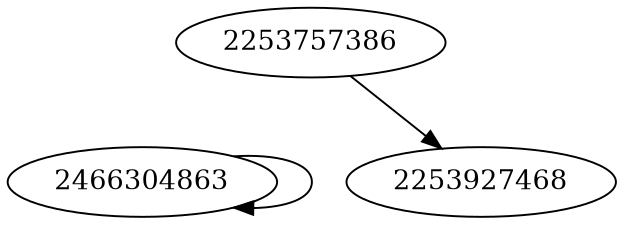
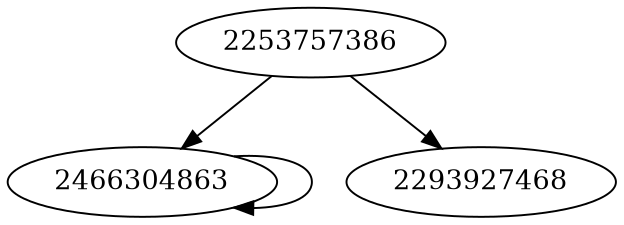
edge "2253757386" -> "2466304863": added
node "2253927468": label "2253927468" -> "2293927468"
